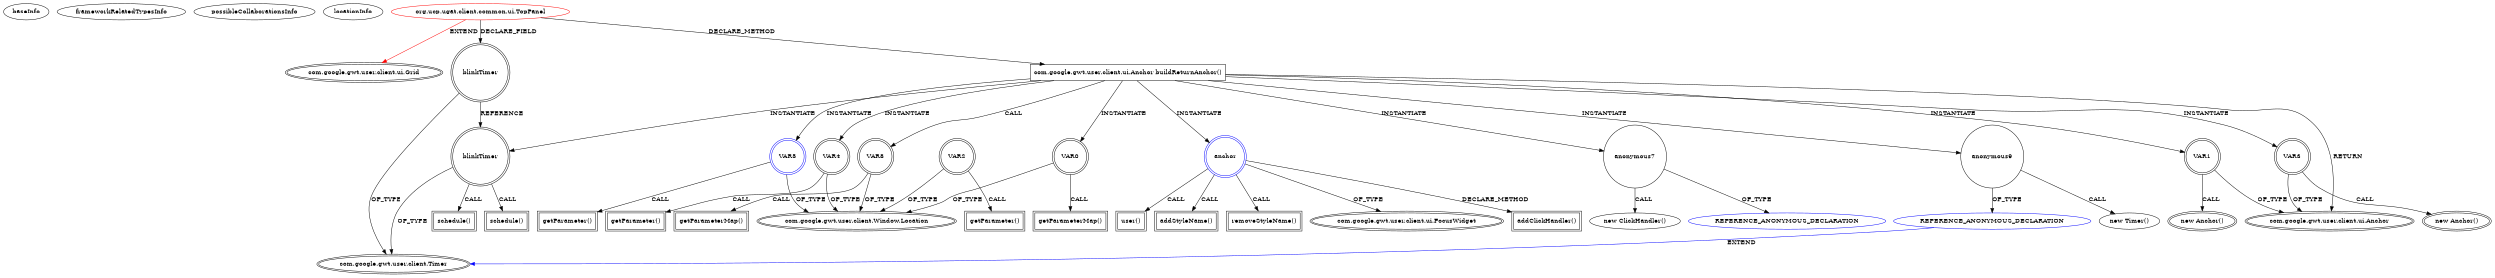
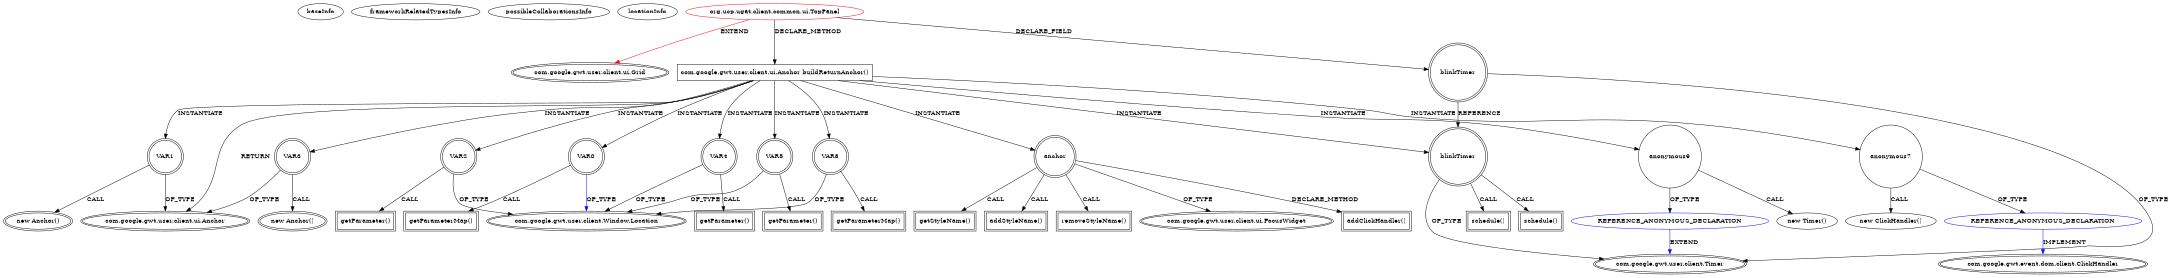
edge "com.google.gwt.user.client.ui.Anchor buildReturnAnchor()" -> "VAR2": added, label "INSTANTIATE"
edge "com.google.gwt.user.client.ui.Anchor buildReturnAnchor()" -> "VAR8": label "CALL" -> "INSTANTIATE"
node "VAR5": color blue -> black
node "anchor": color blue -> black
edge "VAR0" -> "com.google.gwt.user.client.Window.Location": color black -> blue
node "user()": label "user()" -> "getStyleName()"
node "com.google.gwt.event.dom.client.ClickHandler": added
